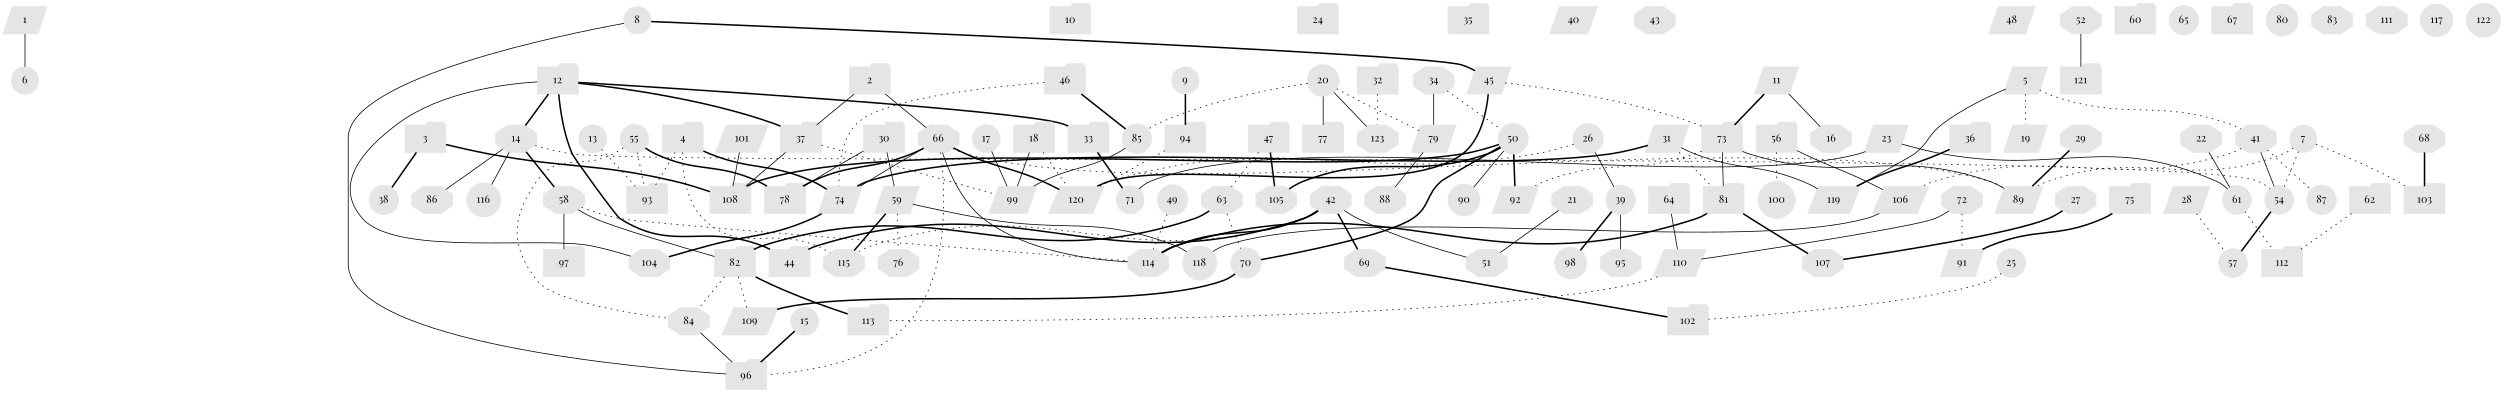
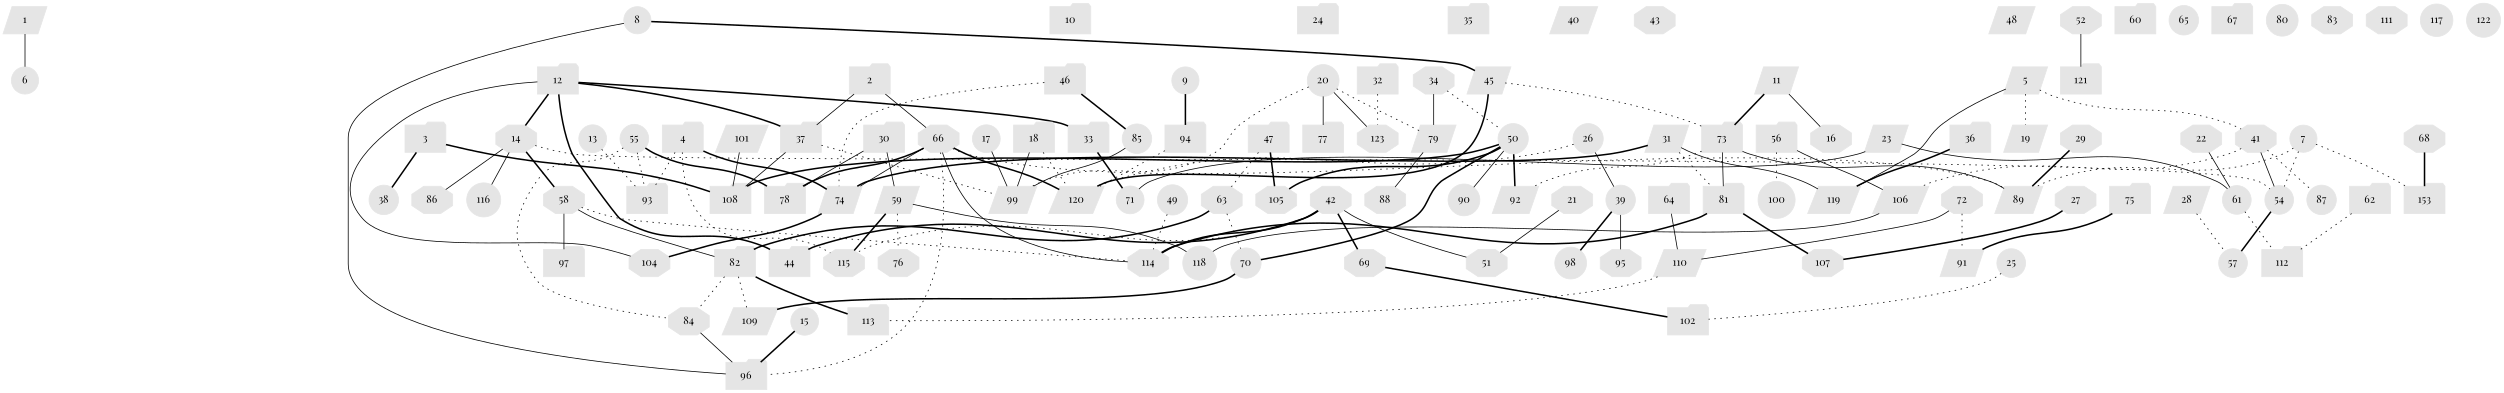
edge "20" -- "85": now "20" -- "99"
node "103": label "103" -> "153"
